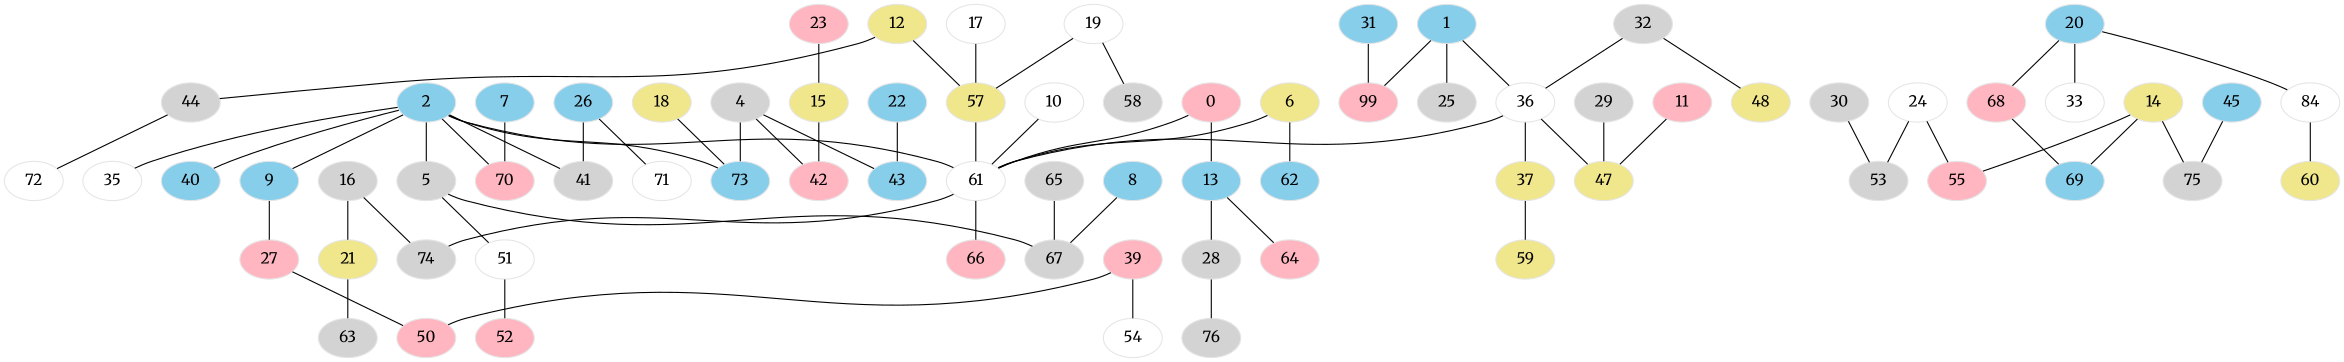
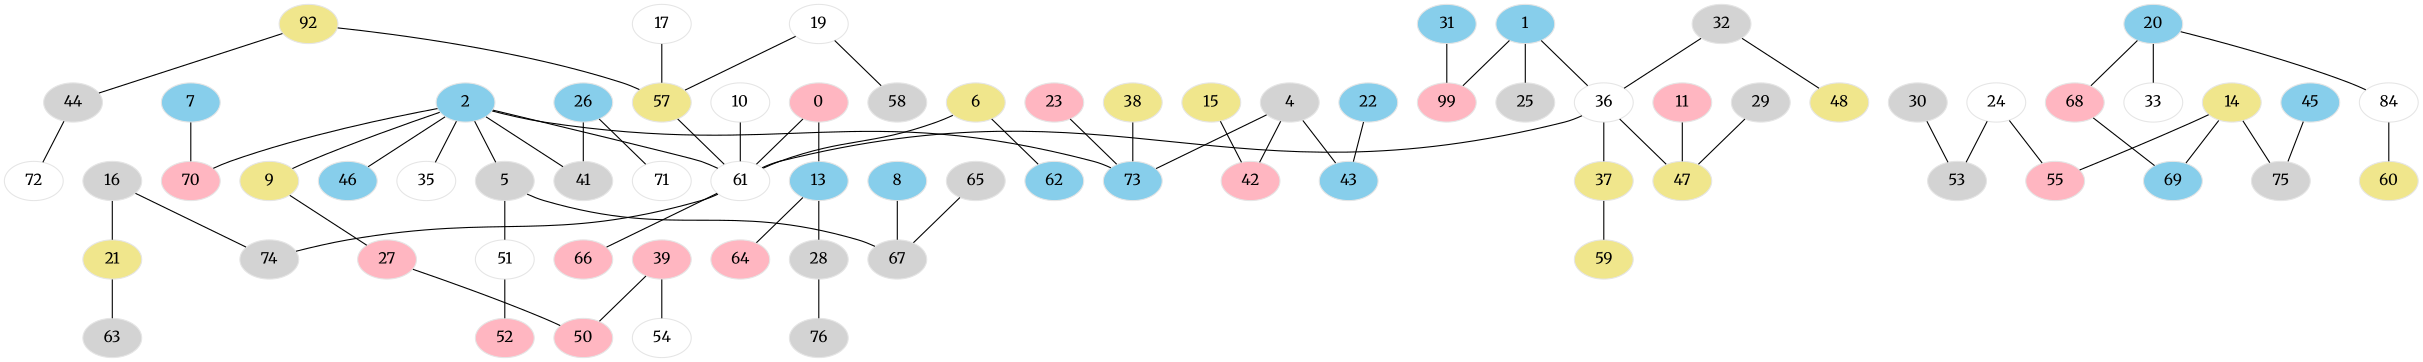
node "12": label "12" -> "92"
edge "23" -- "15": now "23" -- "73"
node "18": label "18" -> "38"
node "40": label "40" -> "46"
node "9": fillcolor skyblue -> khaki
